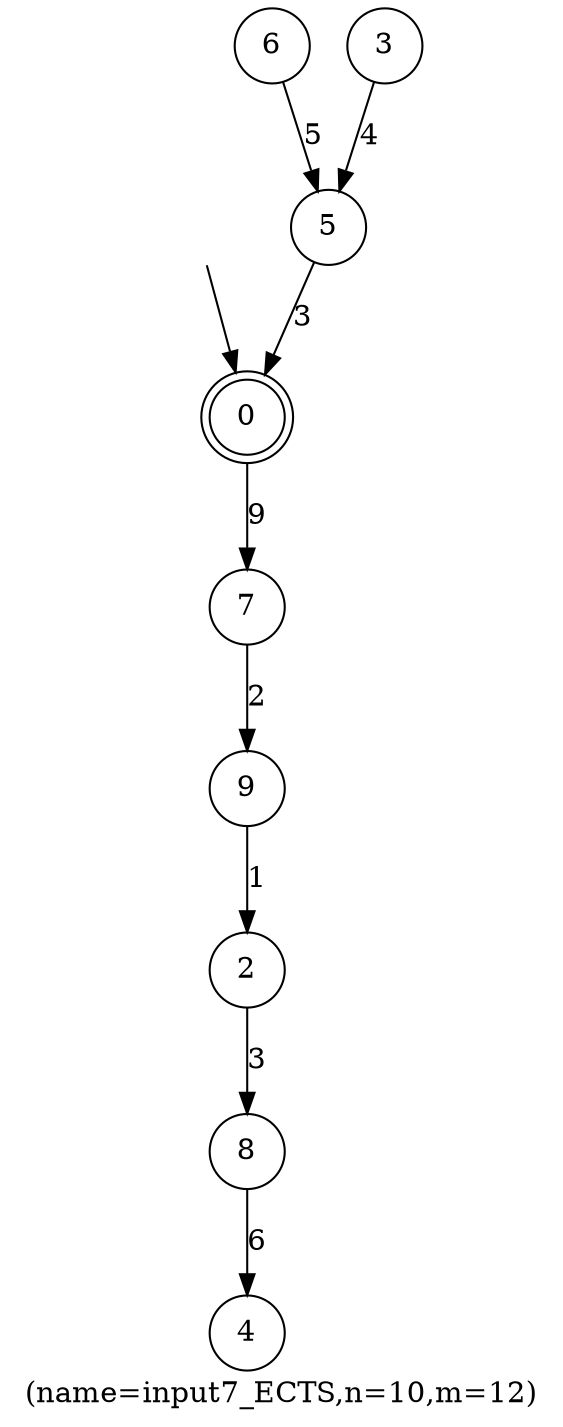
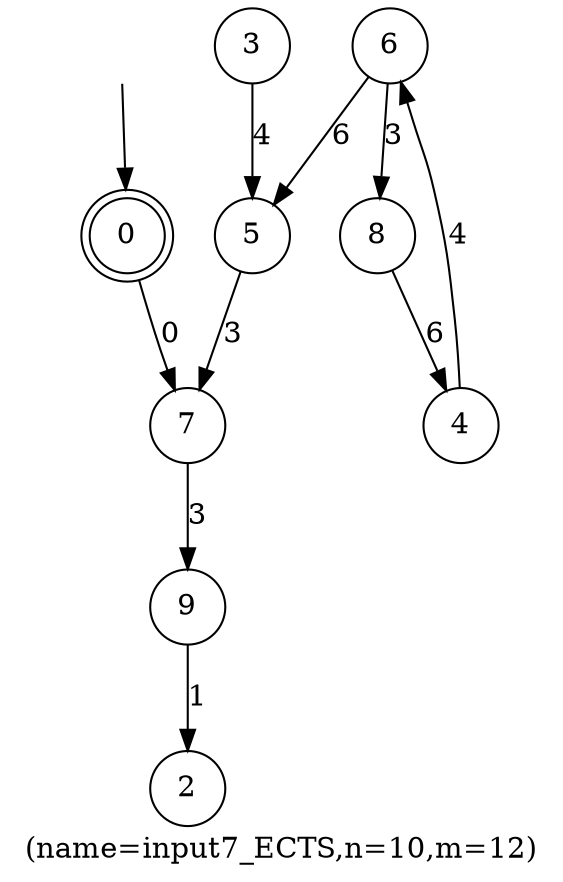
edge "6" -> "5": label "5" -> "6"
edge "4" -> "6": added, label "4"
edge "5" -> "0": now "5" -> "7"
edge "0" -> "7": label "9" -> "0"
edge "7" -> "9": label "2" -> "3"
edge "2" -> "8": now "6" -> "8"
